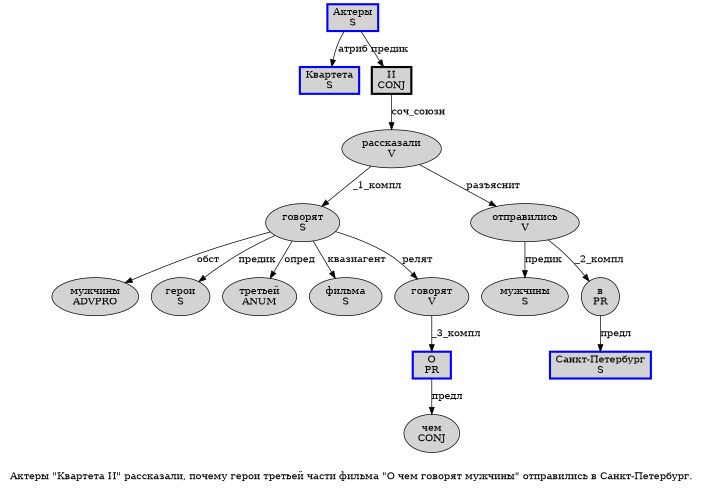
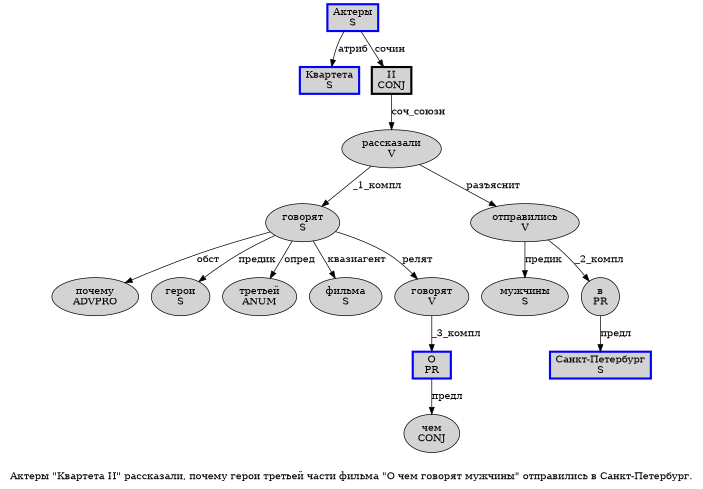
edge "Актеры S" -> "И CONJ": label "предик" -> "сочин"
node "мужчины ADVPRO": label "мужчины ADVPRO" -> "почему ADVPRO"
